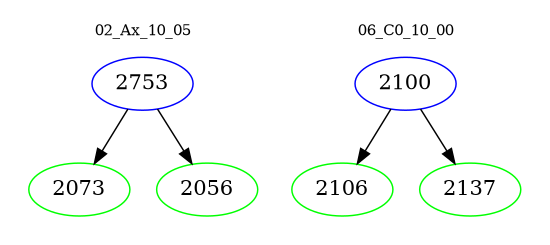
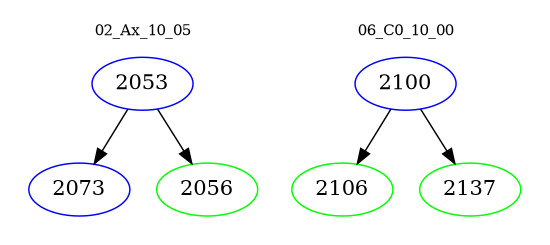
node "2753": label "2753" -> "2053"
node "2073": color green -> blue
